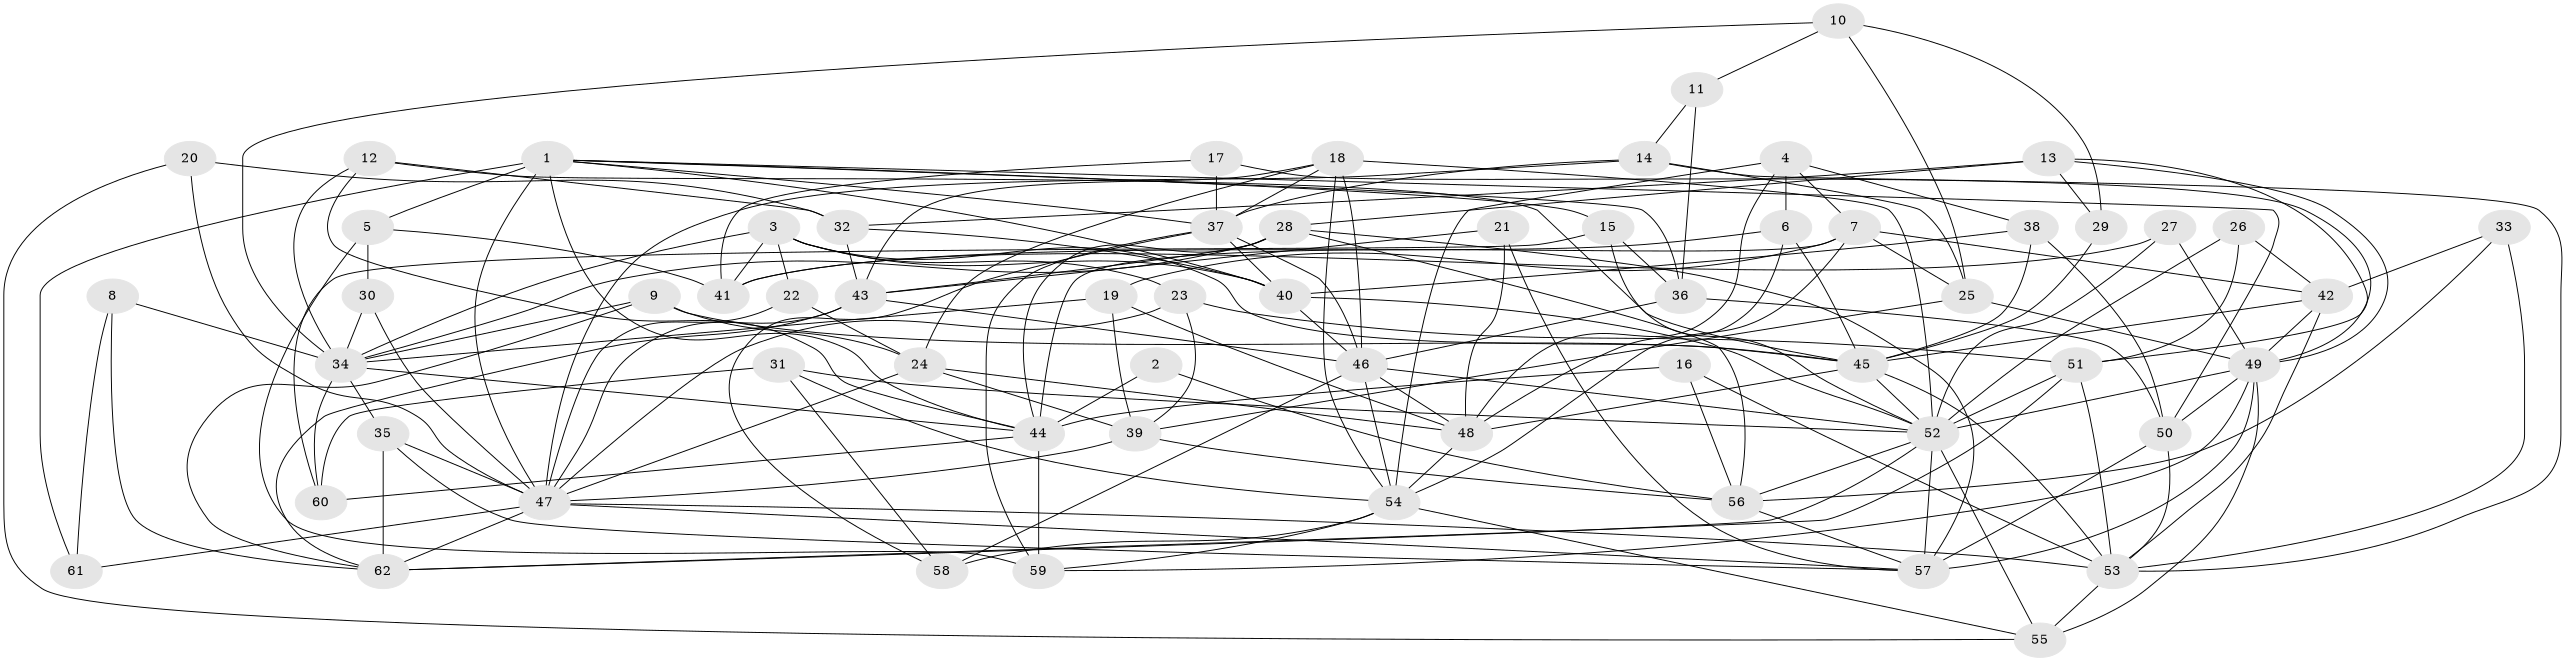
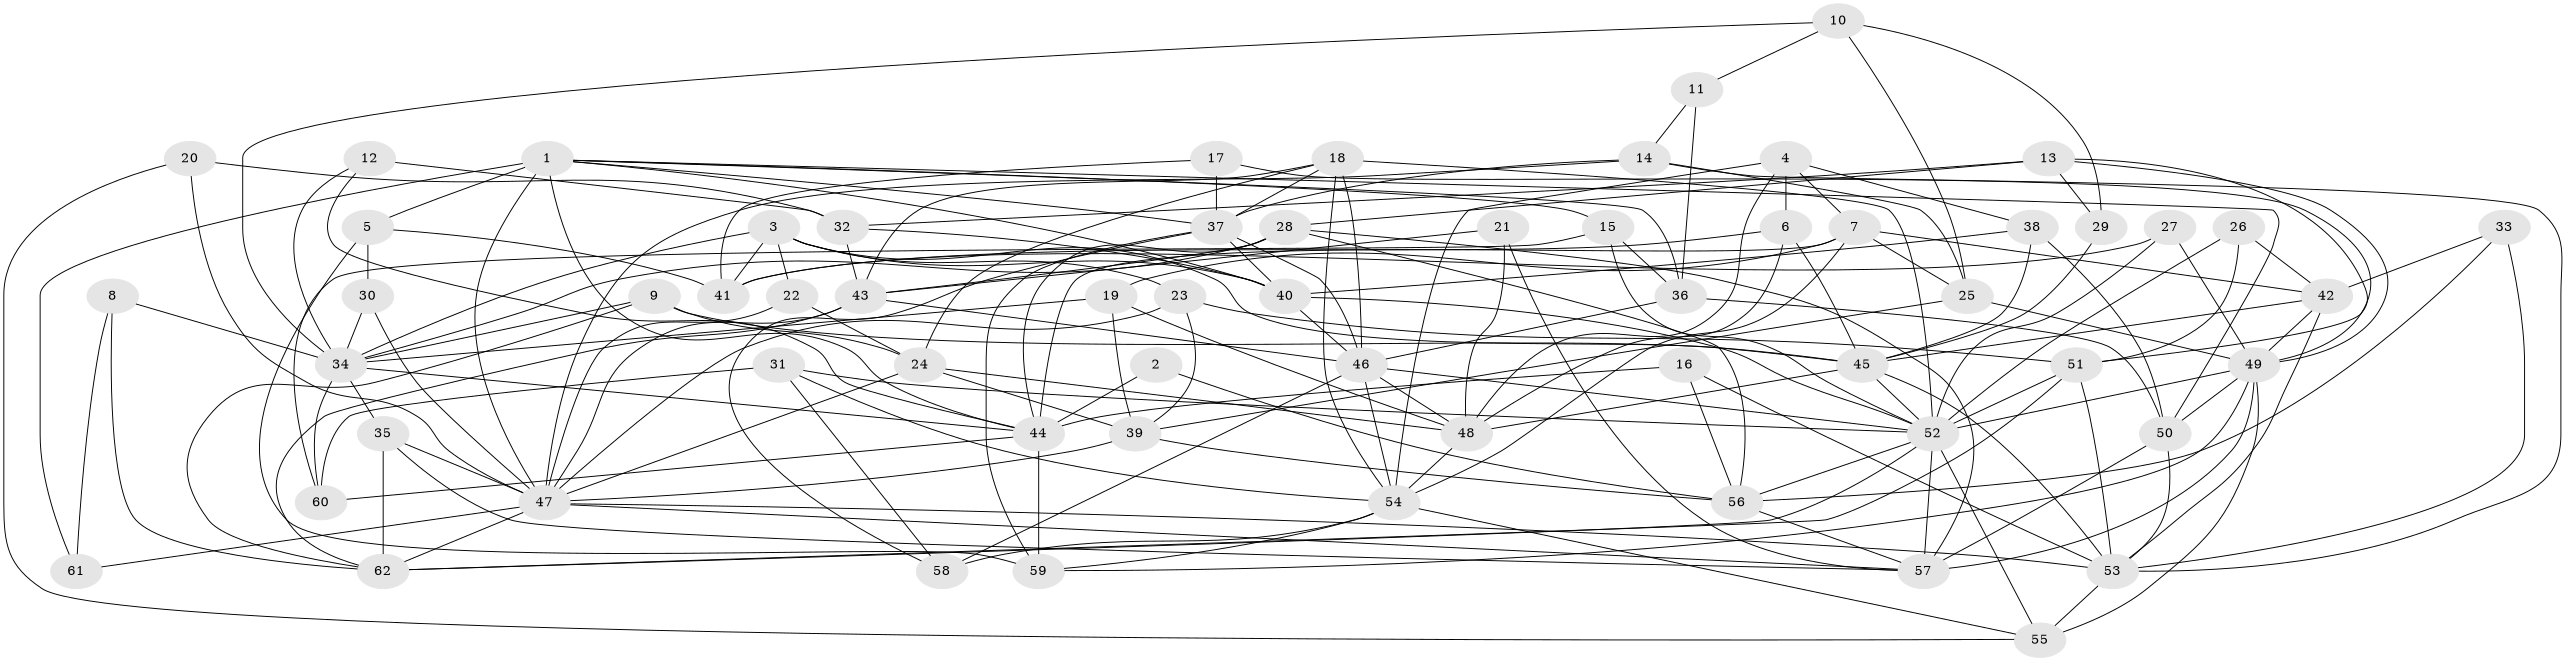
edge "12" -- "45": removed
